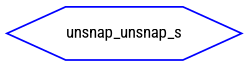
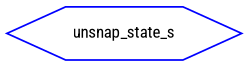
node "unsnap_unsnap_s": label "unsnap_unsnap_s" -> "unsnap_state_s"
